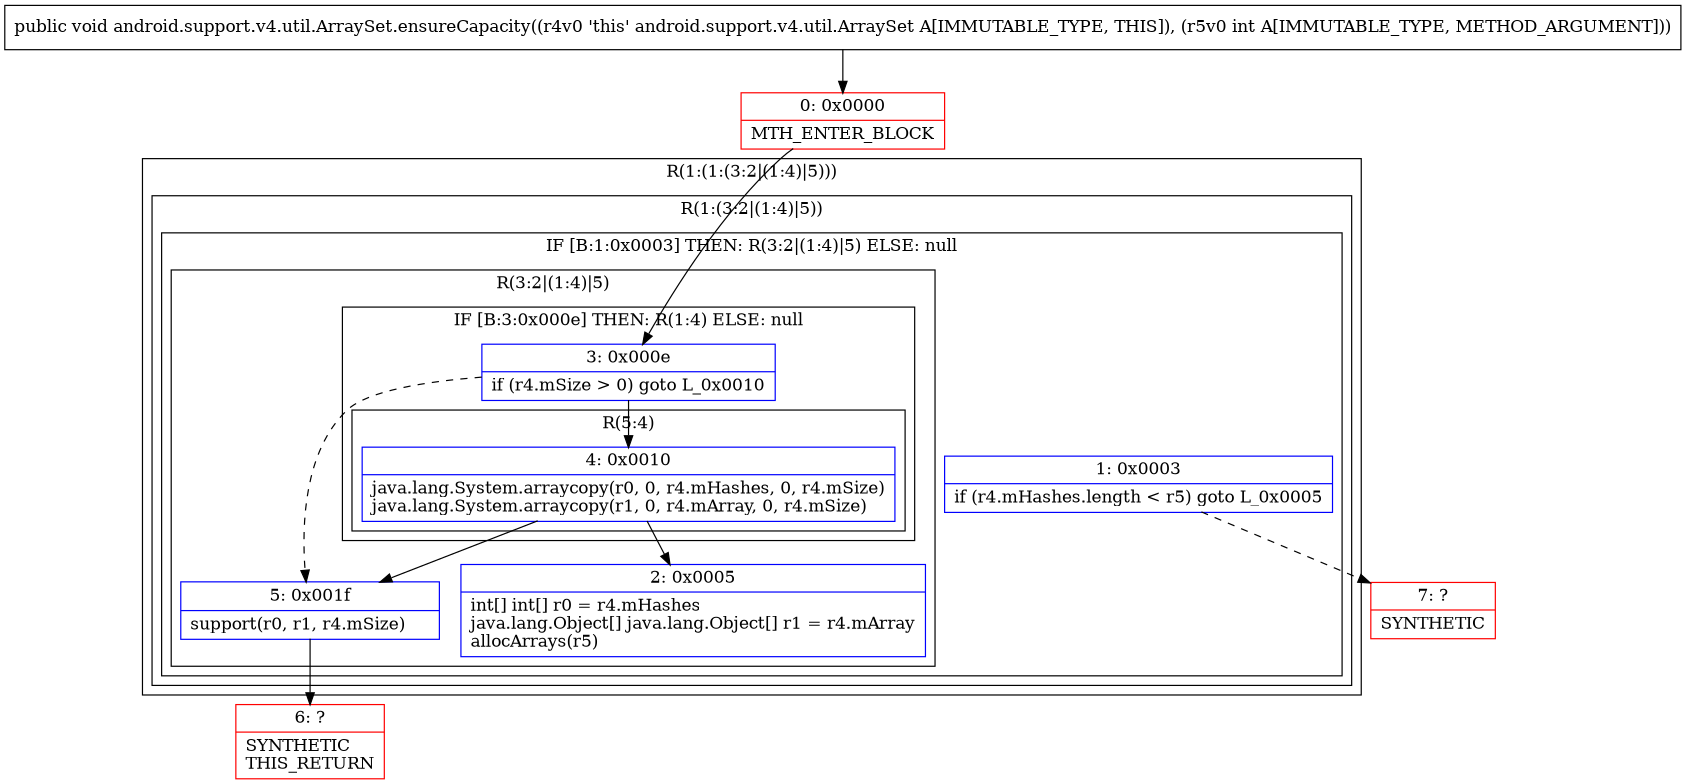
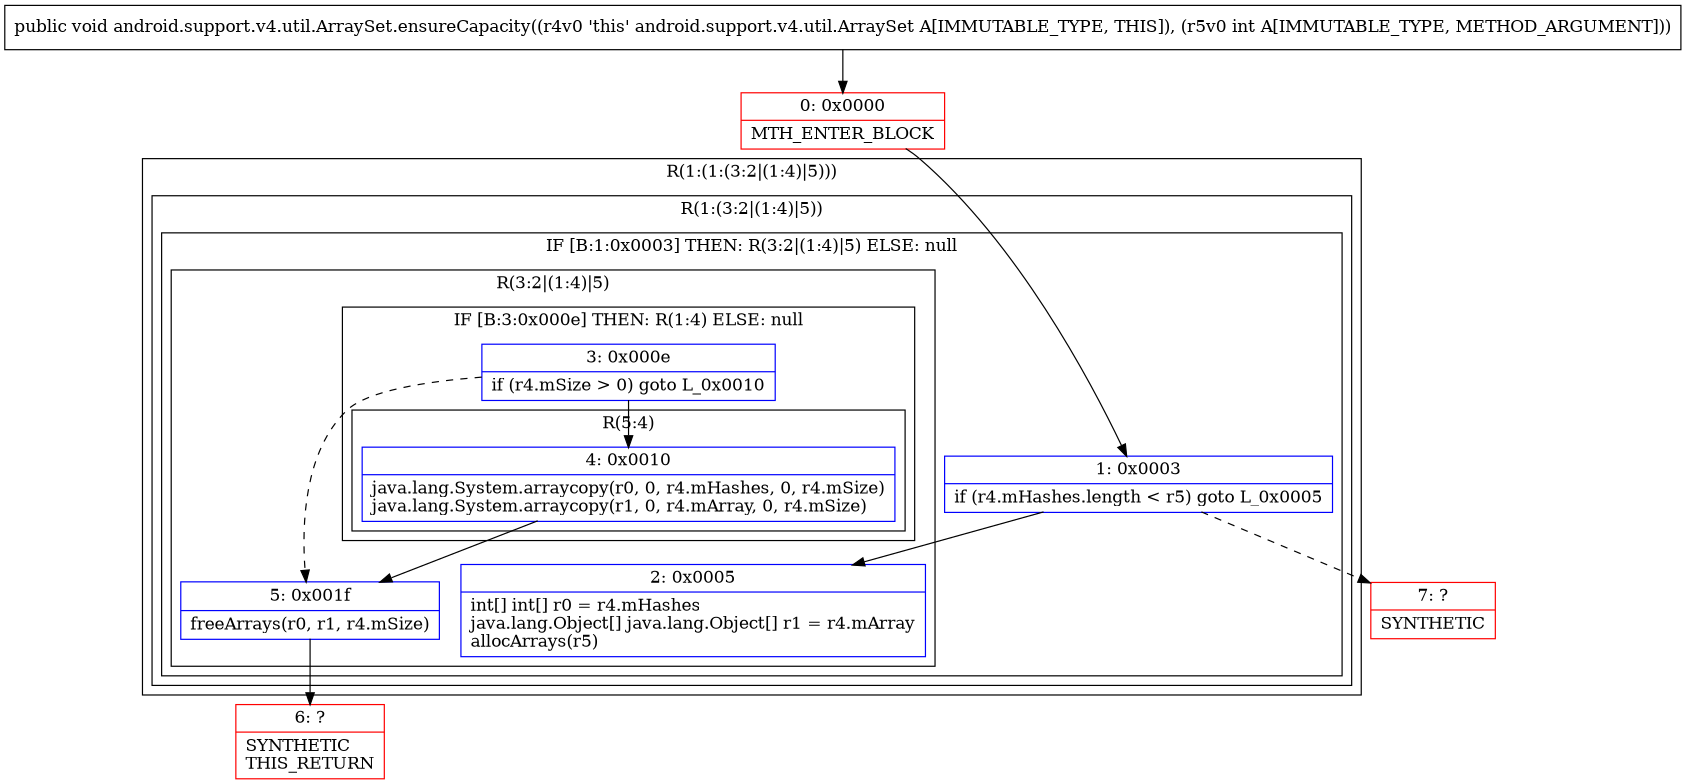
edge "0: 0x0000" -> "3: 0x000e": now "0: 0x0000" -> "1: 0x0003"
edge "4: 0x0010" -> "2: 0x0005": now "1: 0x0003" -> "2: 0x0005"
node "5: 0x001f": text "support(r0, r1, r4.mSize)" -> "freeArrays(r0, r1, r4.mSize)"
